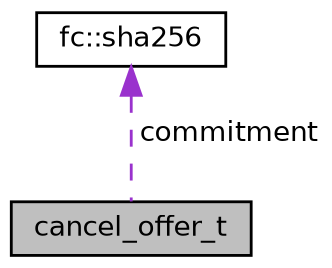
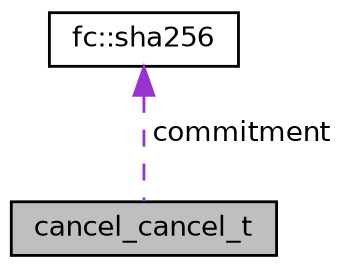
node "cancel_offer_t": label "cancel_offer_t" -> "cancel_cancel_t"
